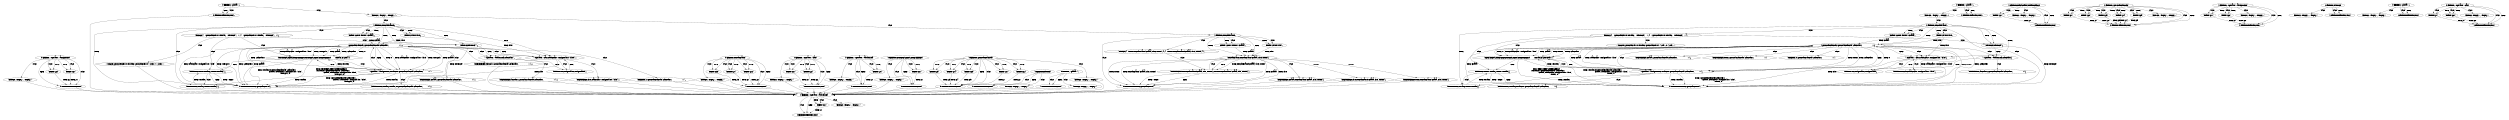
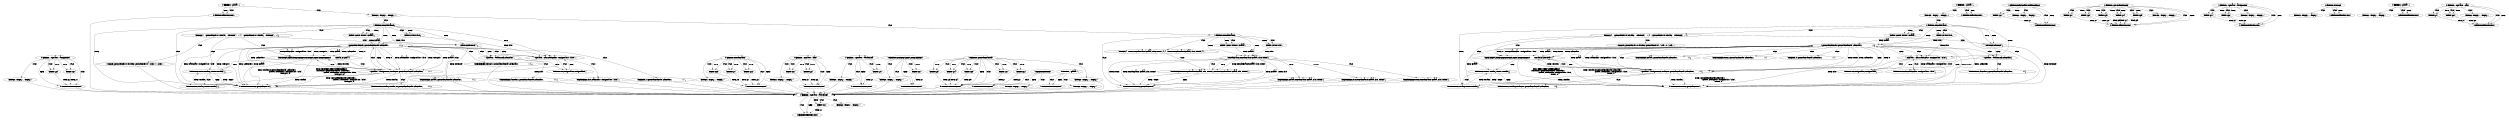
edge "(DecodeFrame,DecodeFrame(cxdata, size, NULL))" -> "(IDENTIFIER,cxdata,DecodeFrame(cxdata, size, NULL))": label "AST: " -> "CFG: "
edge "(DecodeFrame,DecodeFrame(cxdata, size, NULL))" -> "(IDENTIFIER,NULL,DecodeFrame(cxdata, size, NULL))": label "NULL: " -> "AST: "
